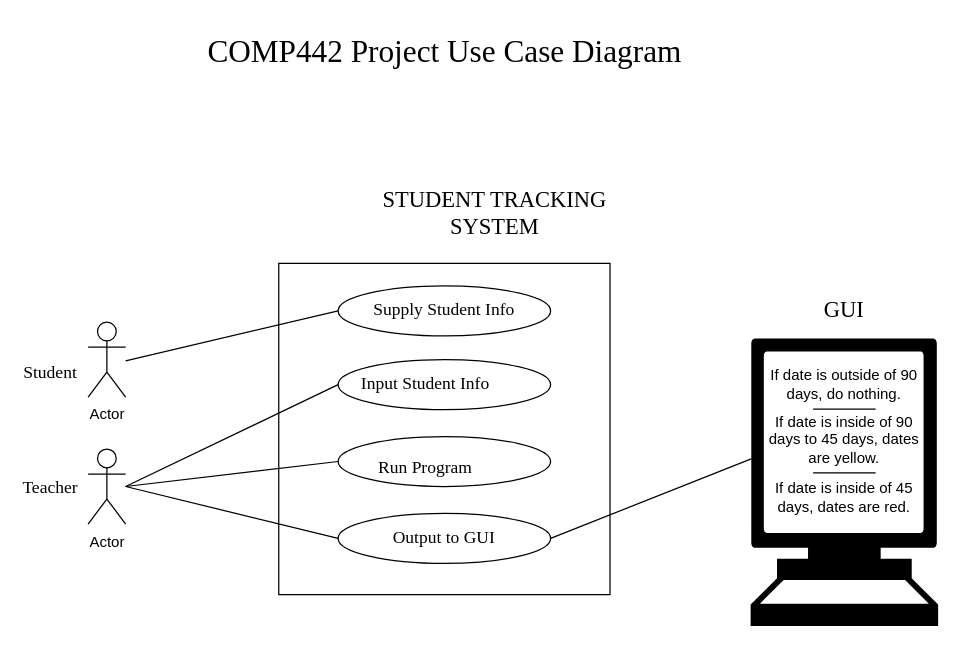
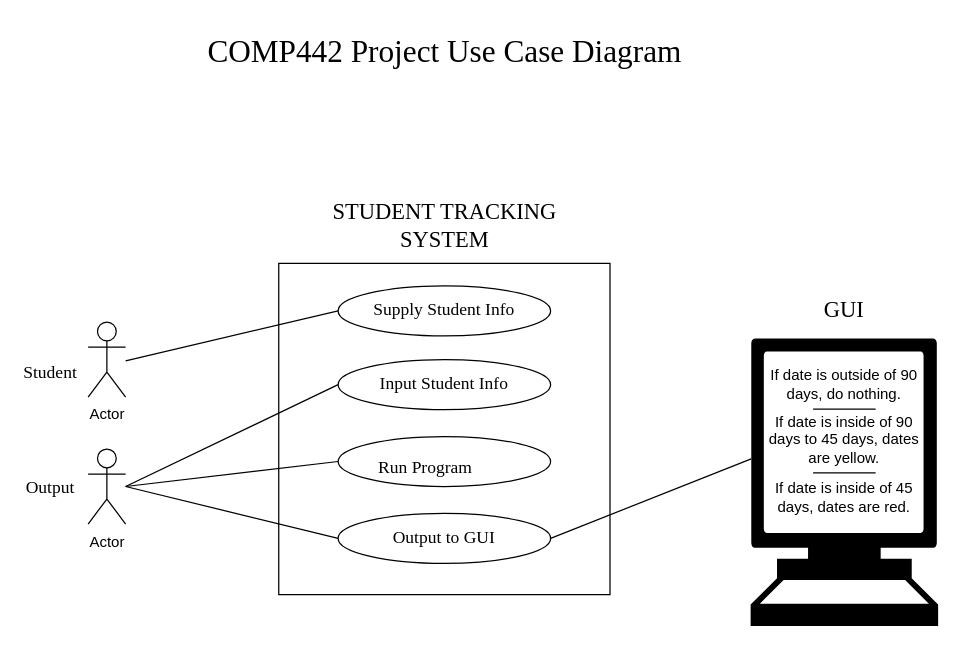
node "STUDENT TRACKING SYSTEM": moved (494, 213) -> (444, 226)
node "Input Student Info": moved (426, 384) -> (444, 384)
node "Teacher": label "Teacher" -> "Output"
